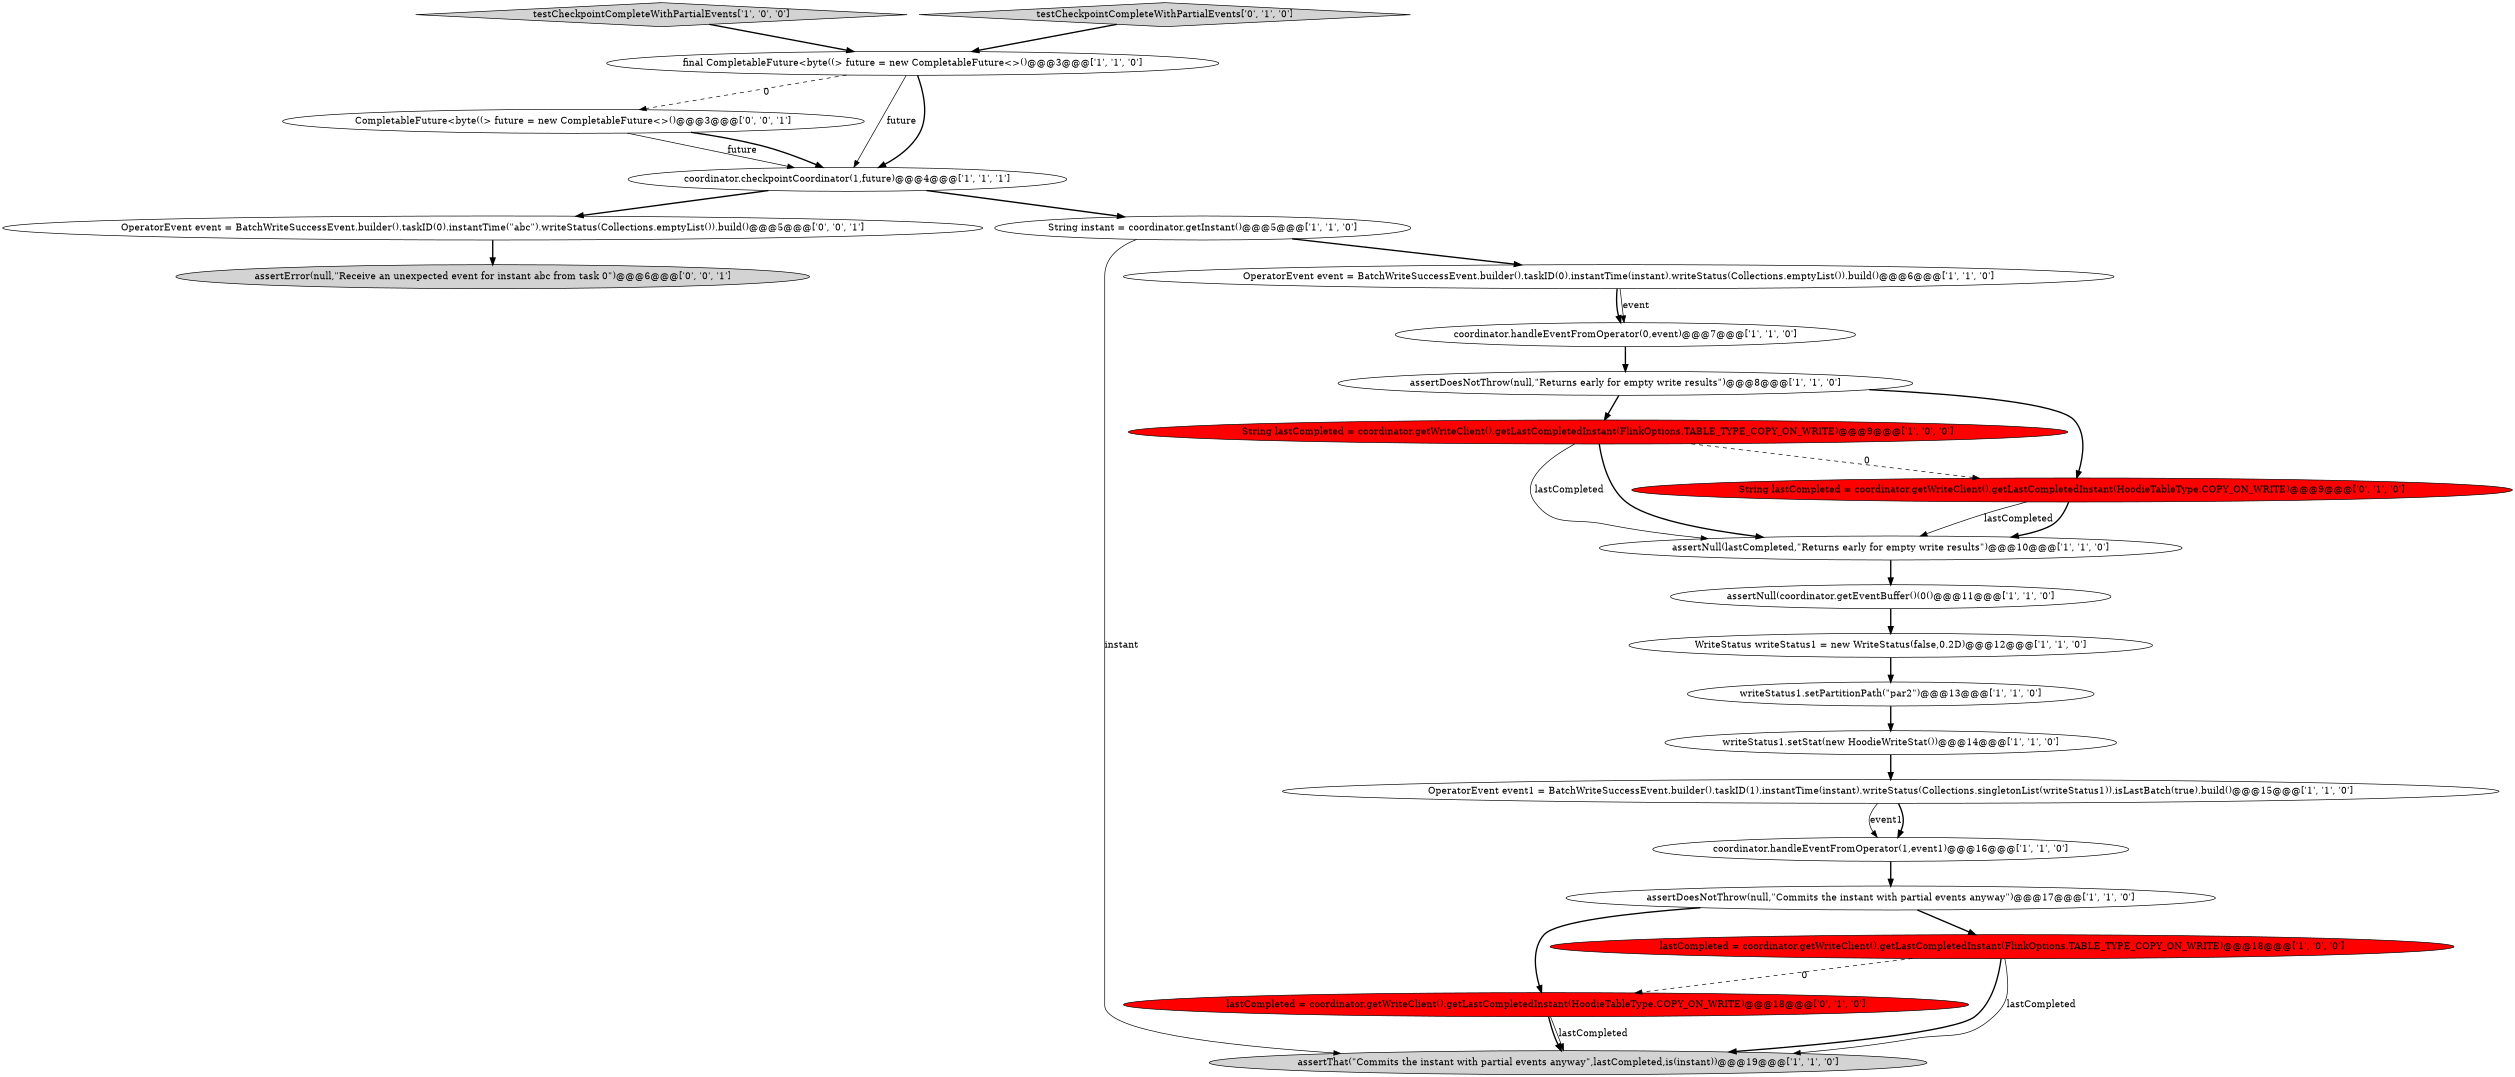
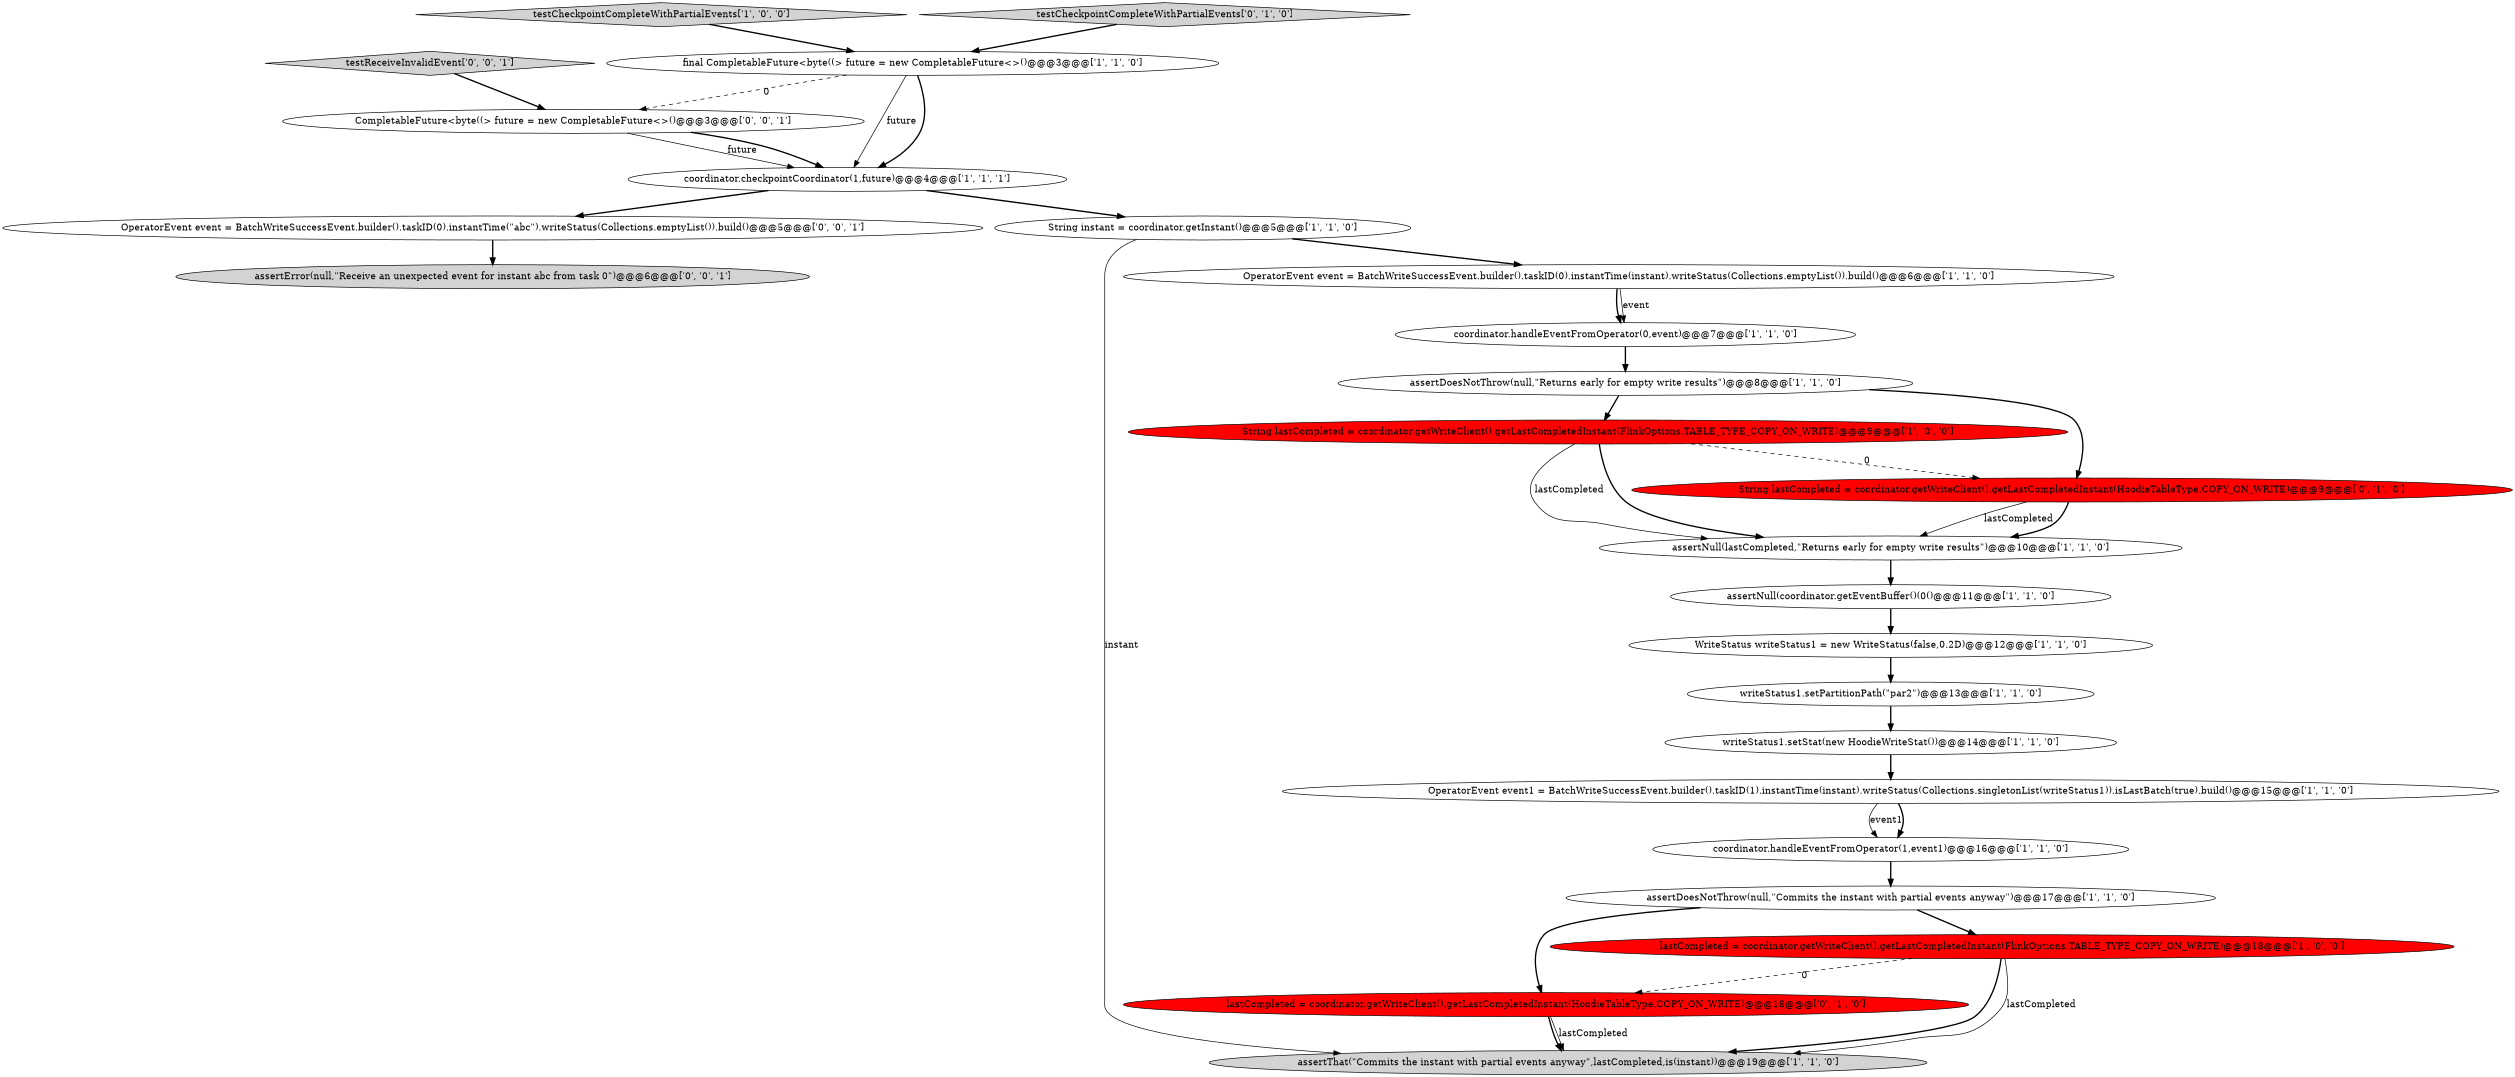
node "testReceiveInvalidEvent['0', '0', '1']": added
